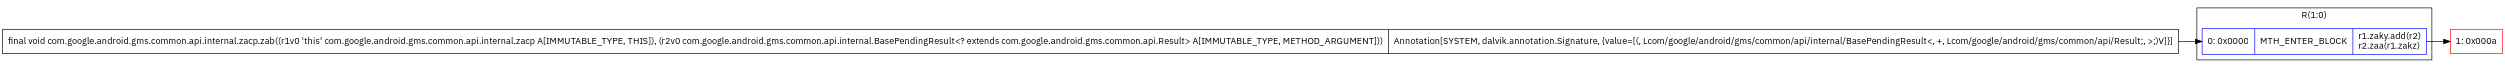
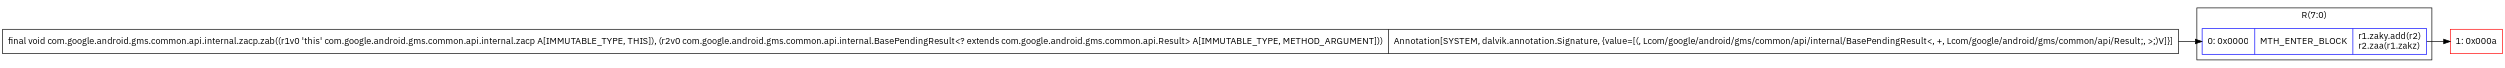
cluster "R(1:0)": label "R(1:0)" -> "R(7:0)"
